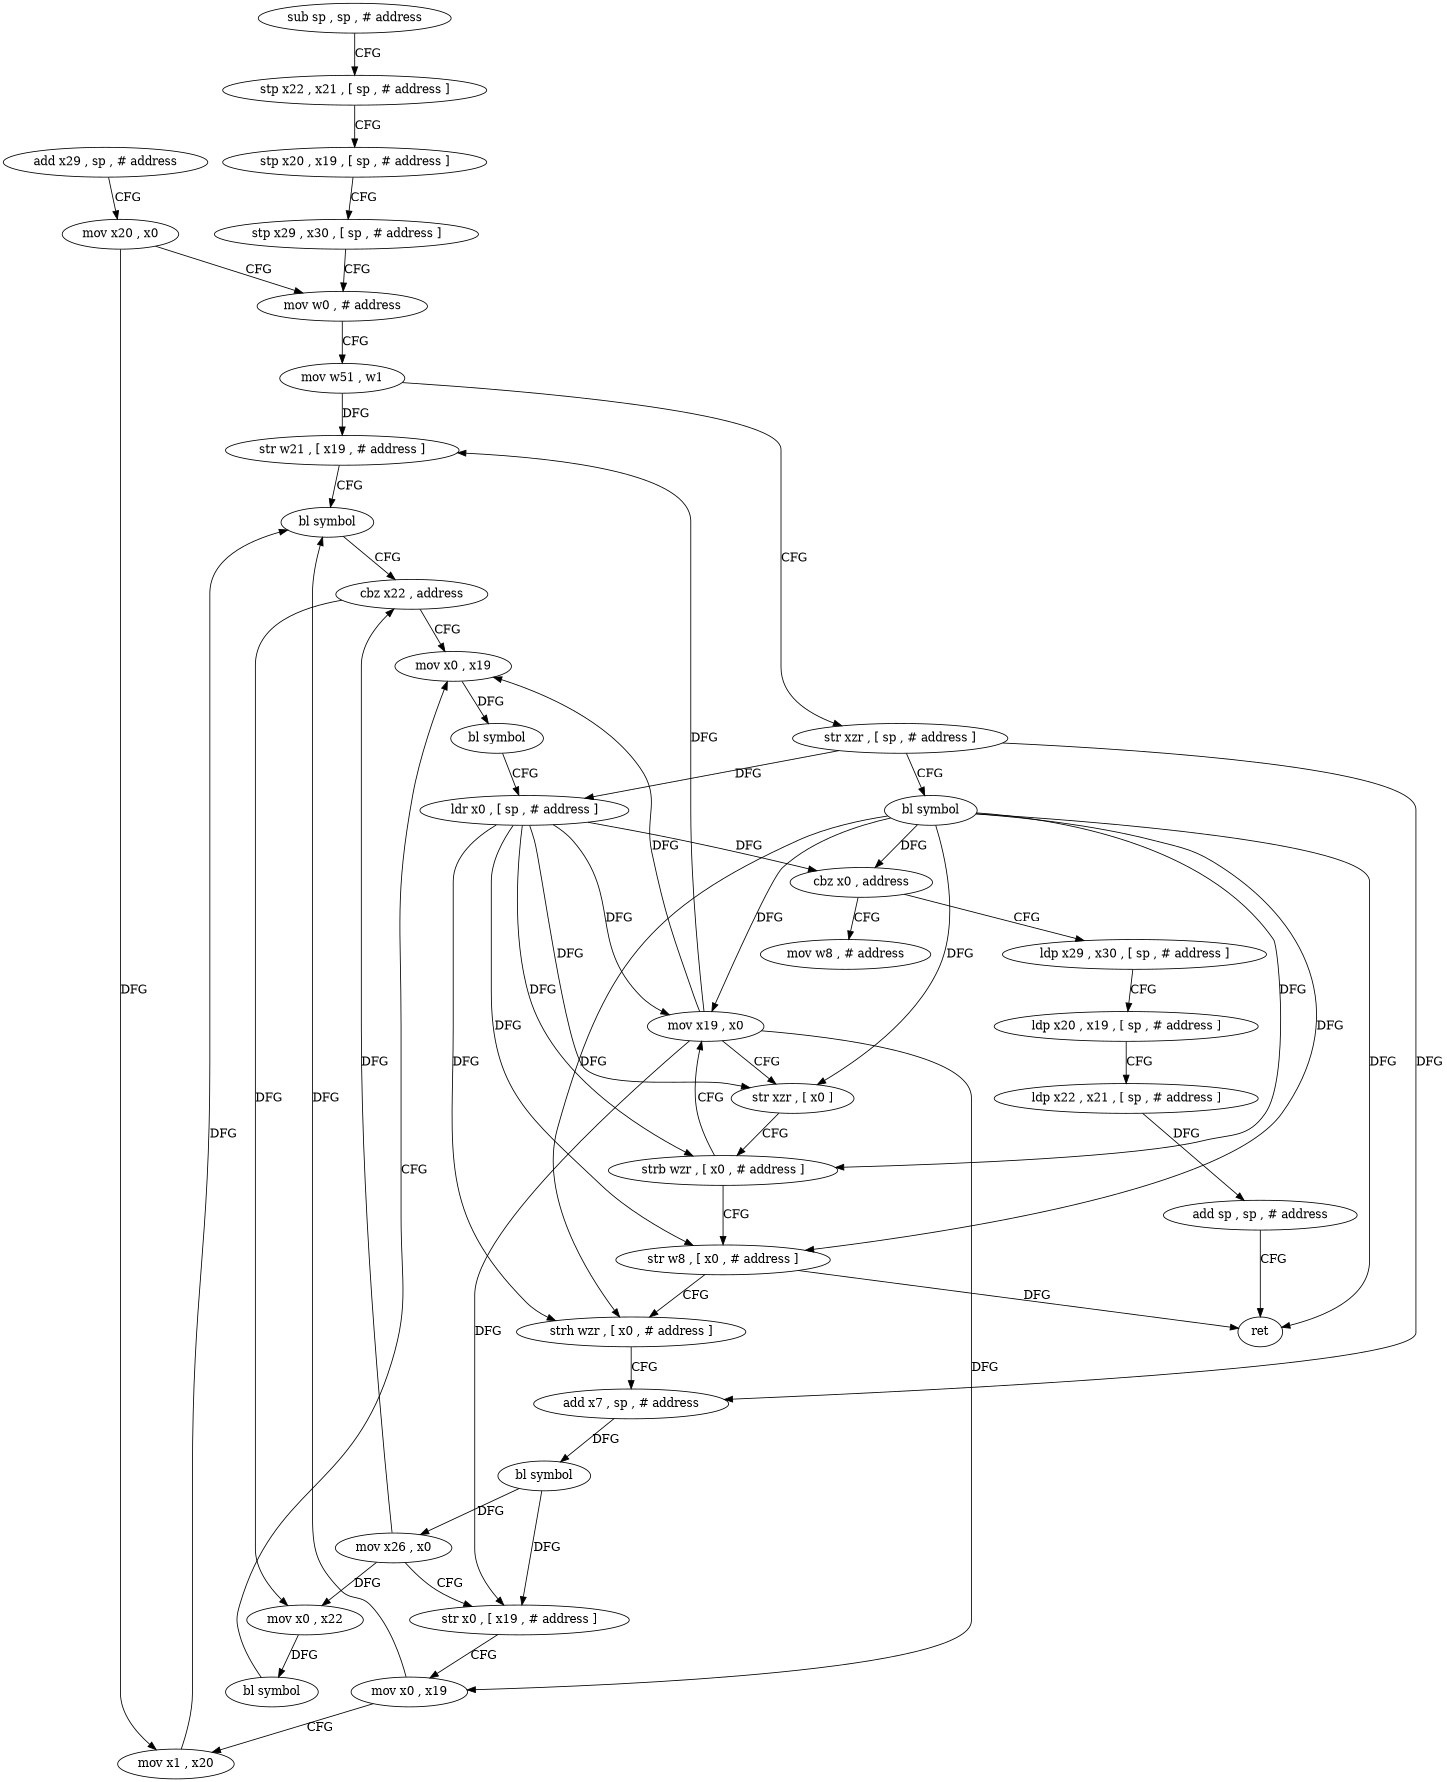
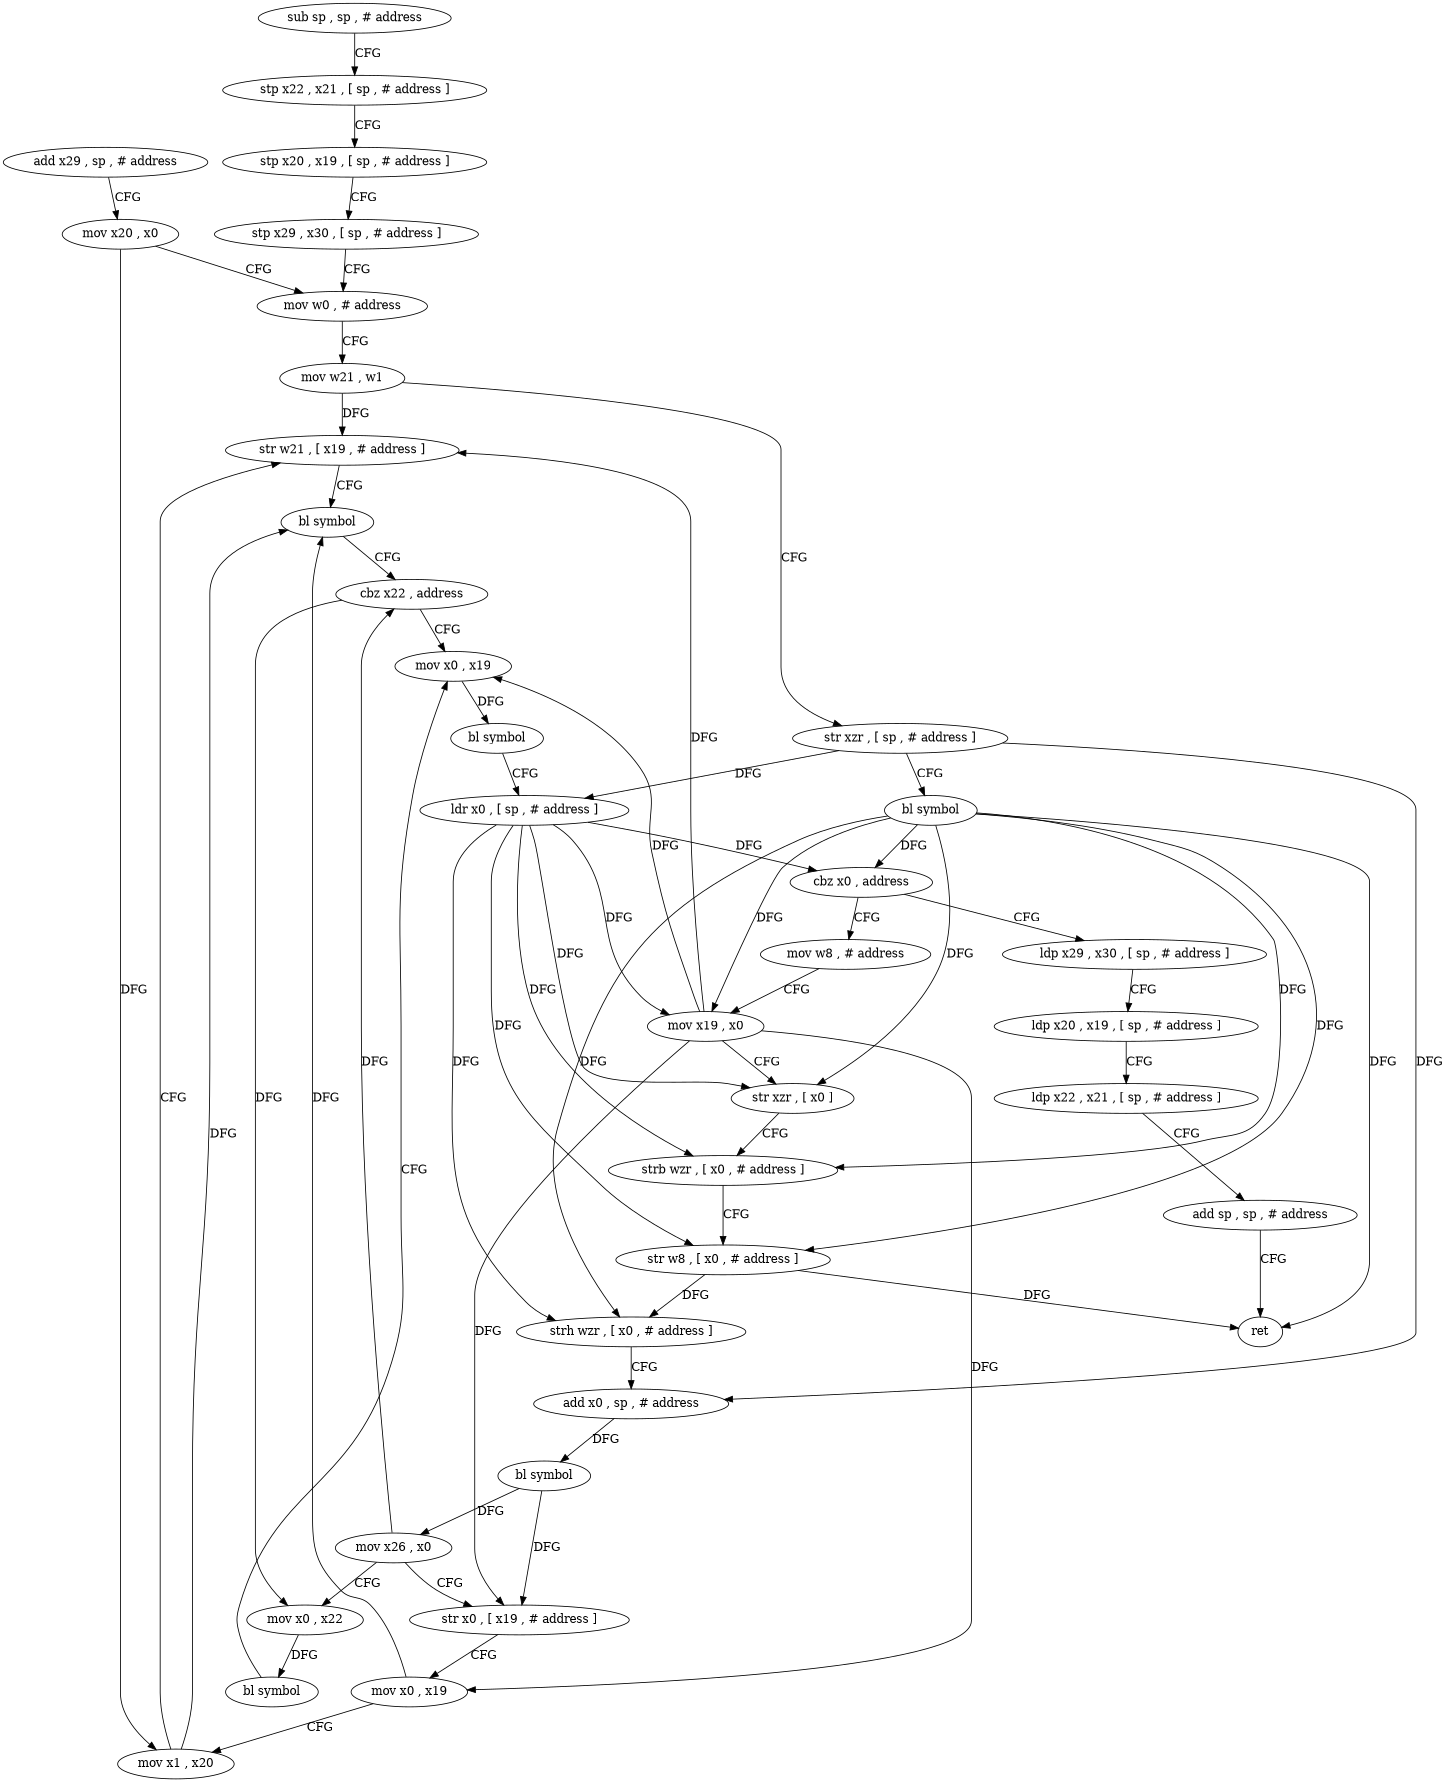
node "mov w51 , w1": label "mov w51 , w1" -> "mov w21 , w1"
edge "mov x1 , x20" -> "str w21 , [ x19 , # address ]": added, label "CFG"
edge "strb wzr , [ x0 , # address ]" -> "mov x19 , x0": now "mov w8 , # address" -> "mov x19 , x0"
edge "ldp x22 , x21 , [ sp , # address ]" -> "add sp , sp , # address": label "DFG" -> "CFG"
edge "str w8 , [ x0 , # address ]" -> "strh wzr , [ x0 , # address ]": label "CFG" -> "DFG"
node "add x7 , sp , # address": label "add x7 , sp , # address" -> "add x0 , sp , # address"
edge "mov x26 , x0" -> "mov x0 , x22": label "DFG" -> "CFG"
